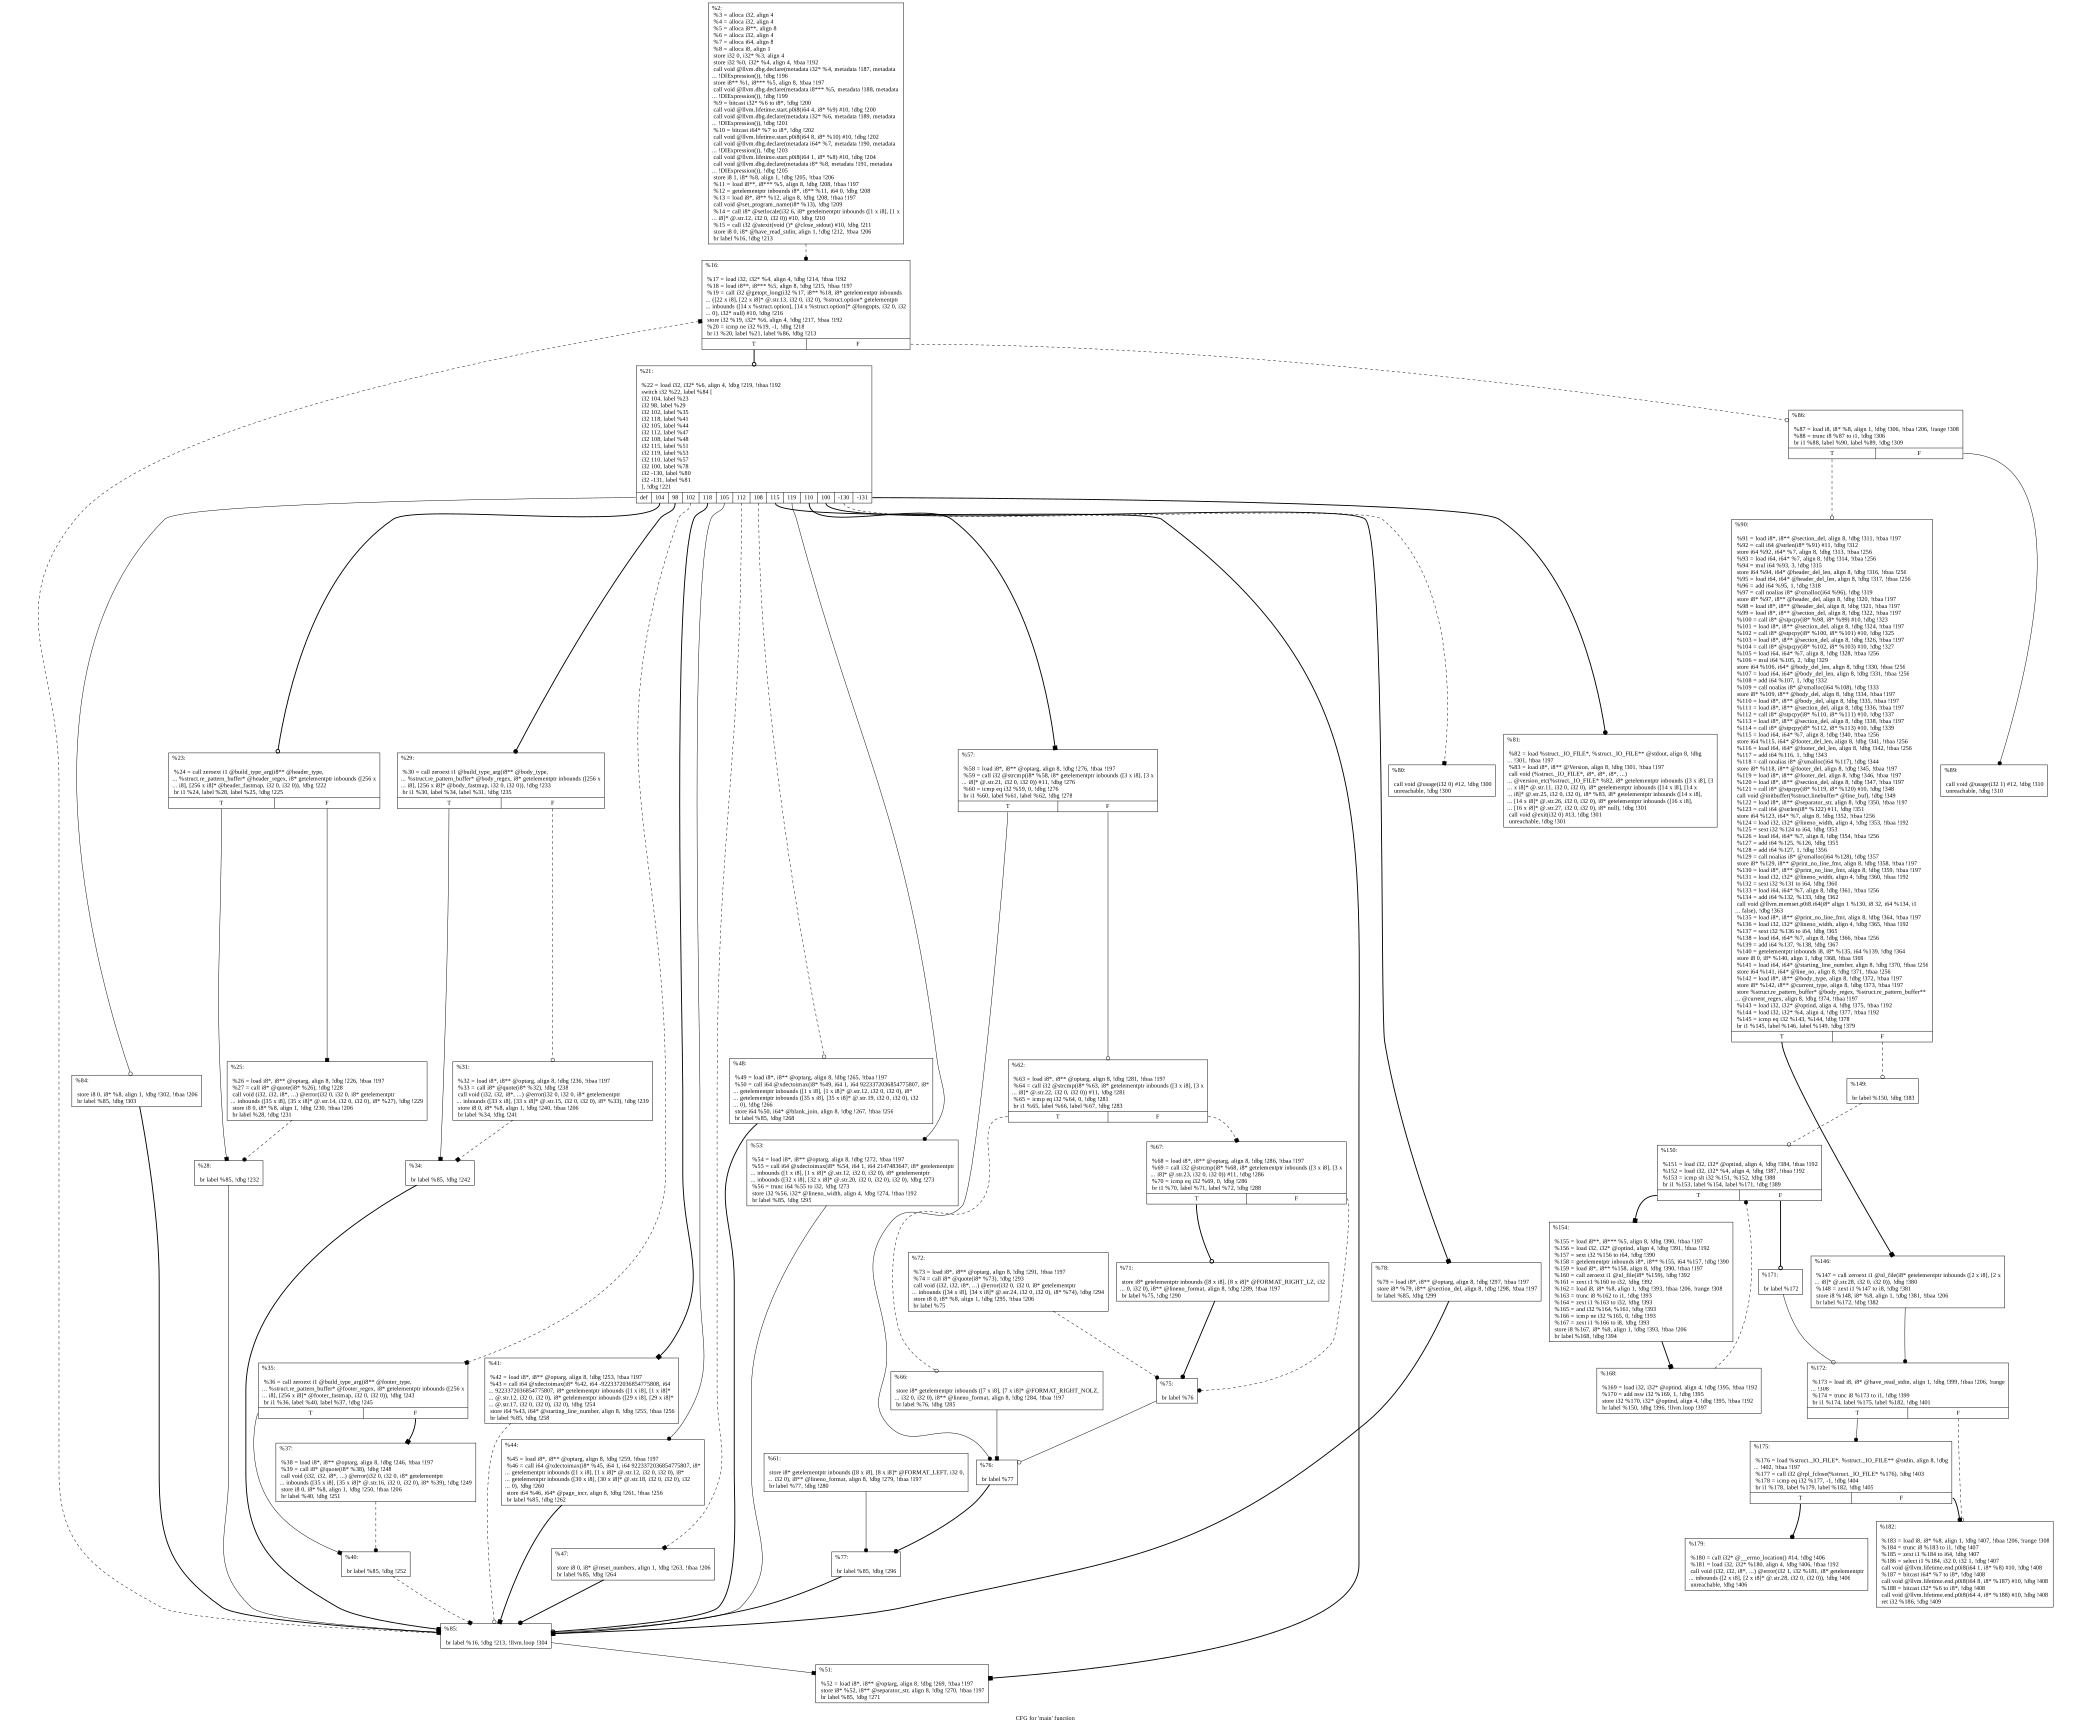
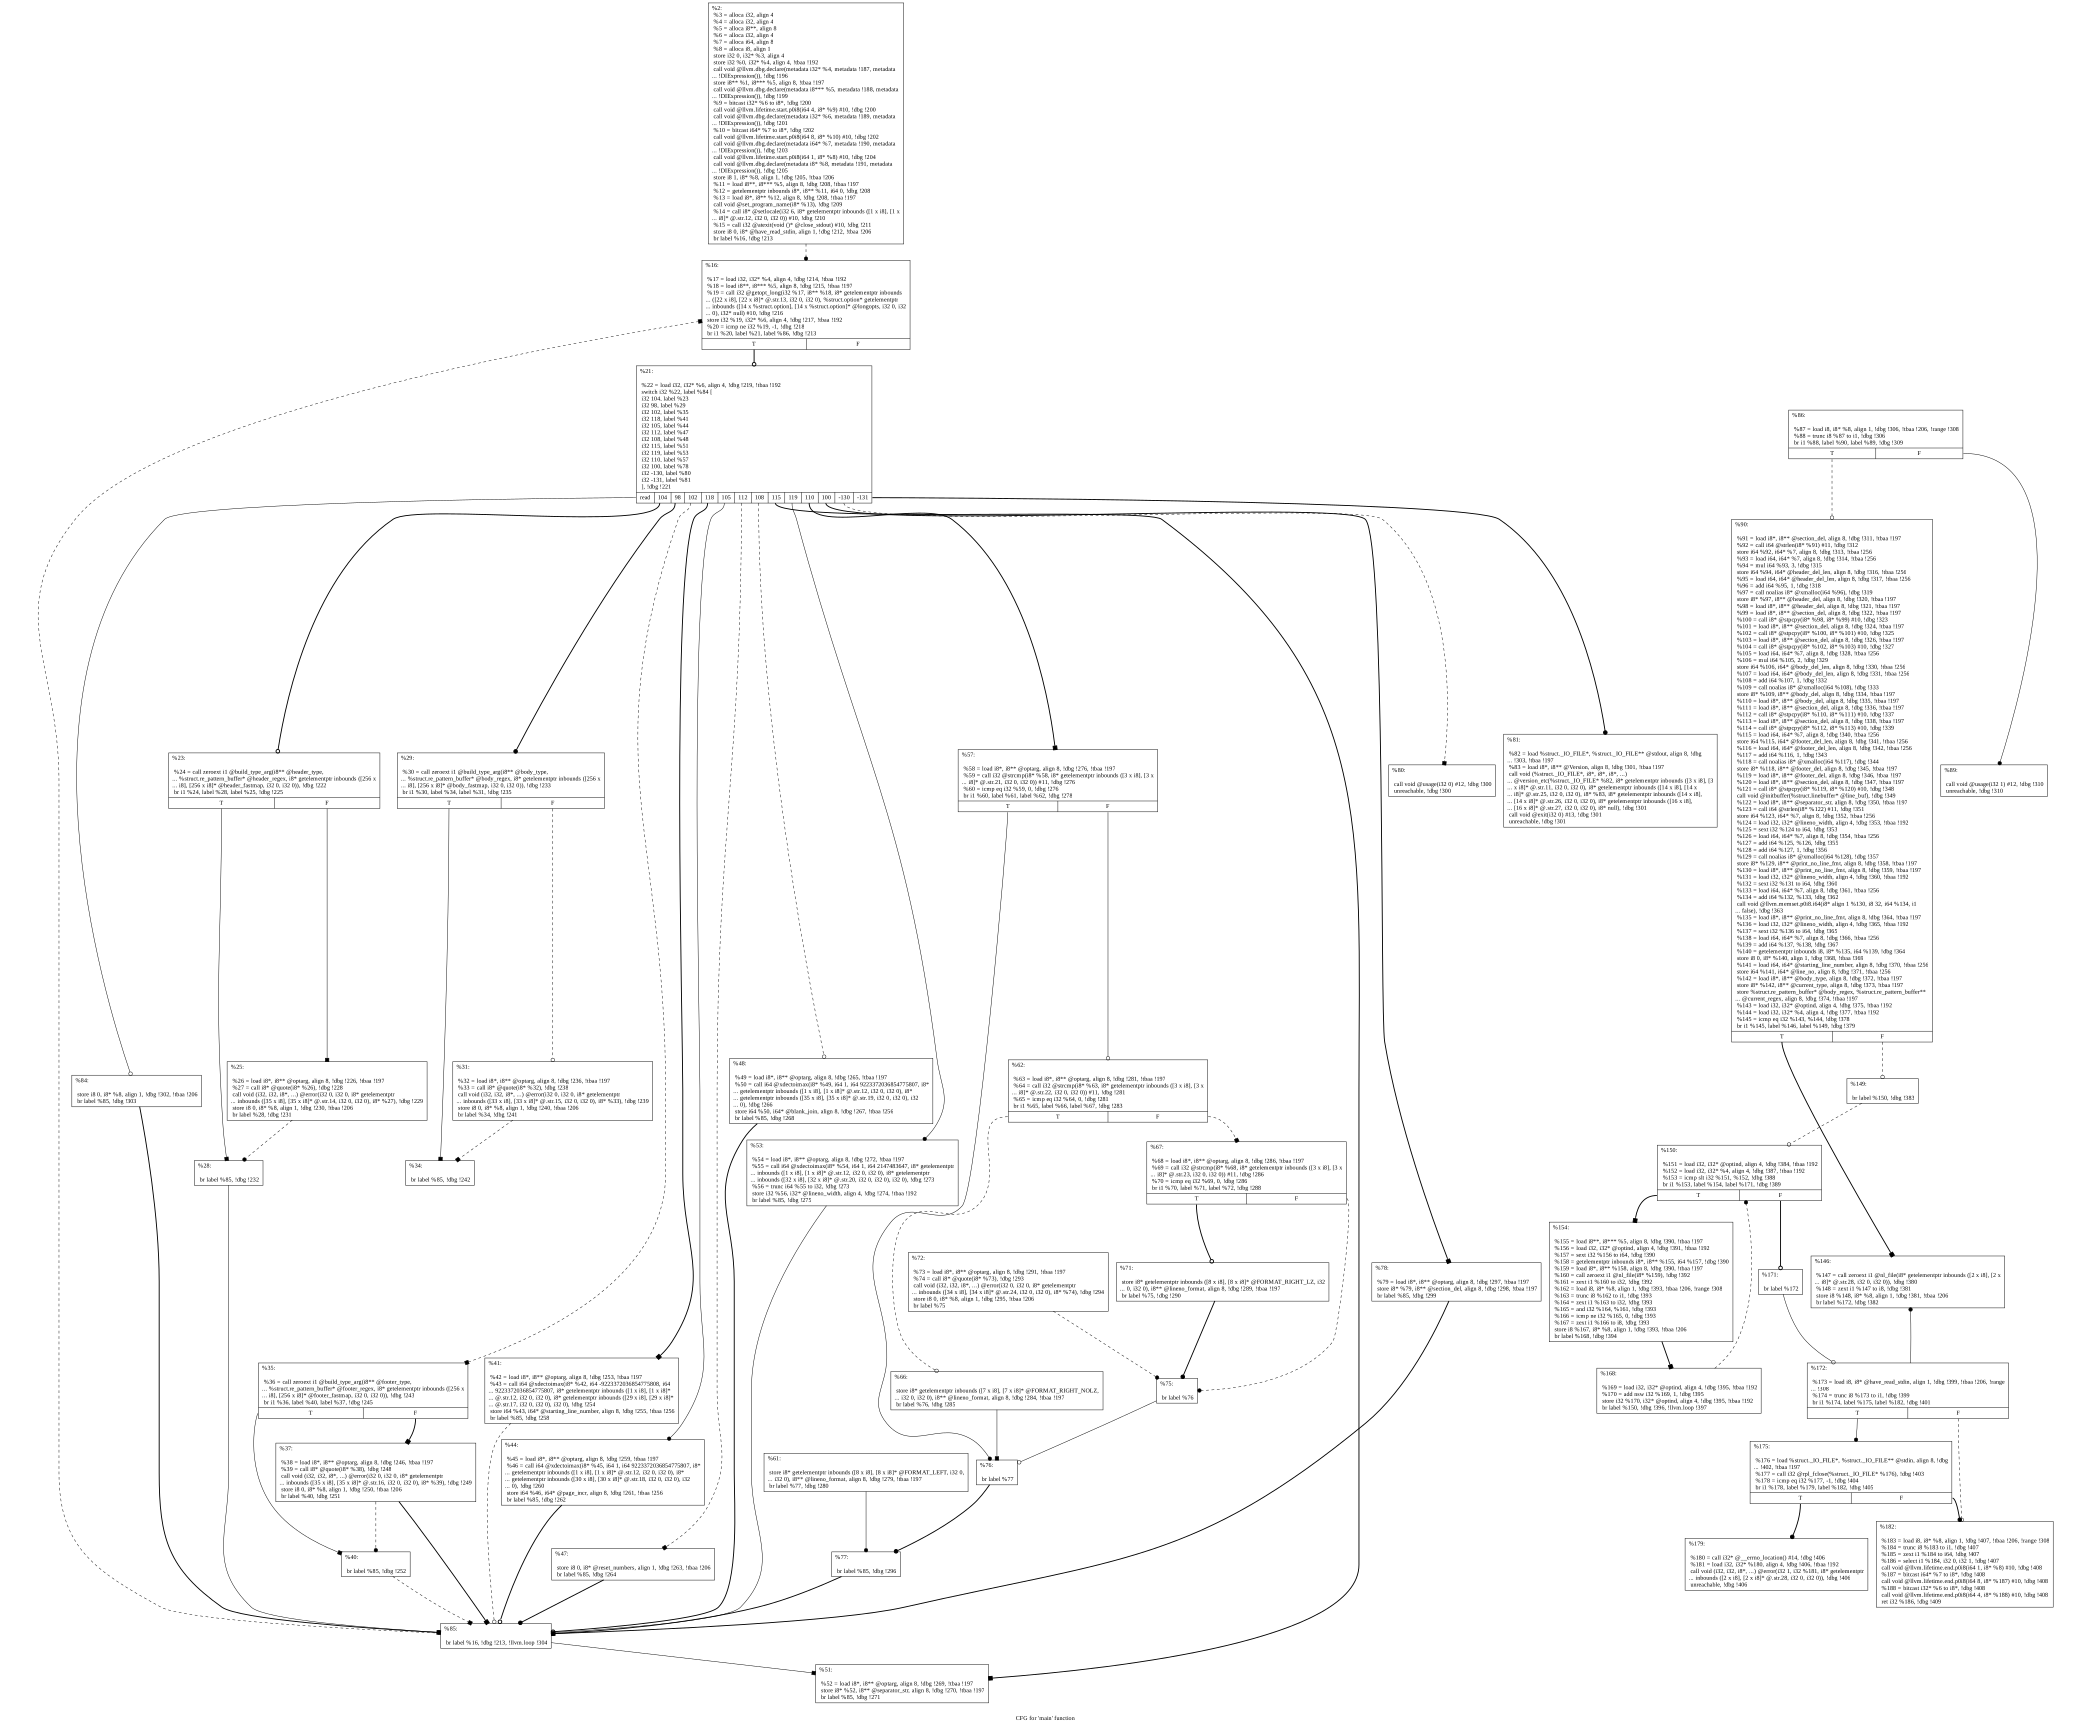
edge "%16:" -> "%86:": removed
node "%21:": text "def" -> "read"
node "%81:": text "... !301, !tbaa !197" -> "... !303, !tbaa !197"
node "%53:": text "br label %85, !dbg !295" -> "br label %85, !dbg !275"
edge "%146:" -> "%172:": reversed
edge "%34:" -> "%85:": now "%37:" -> "%85:"
edge "%44:" -> "%85:": arrowhead box -> odot
